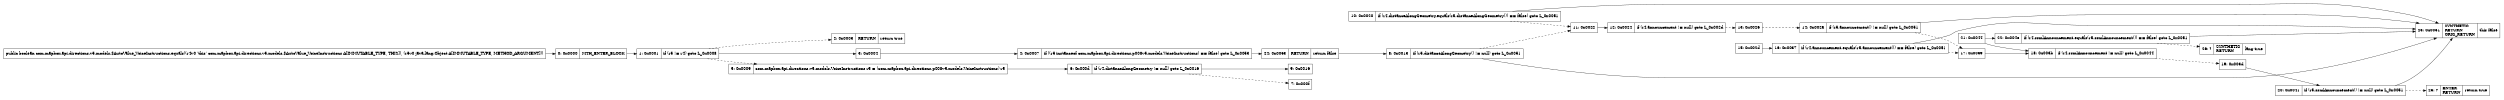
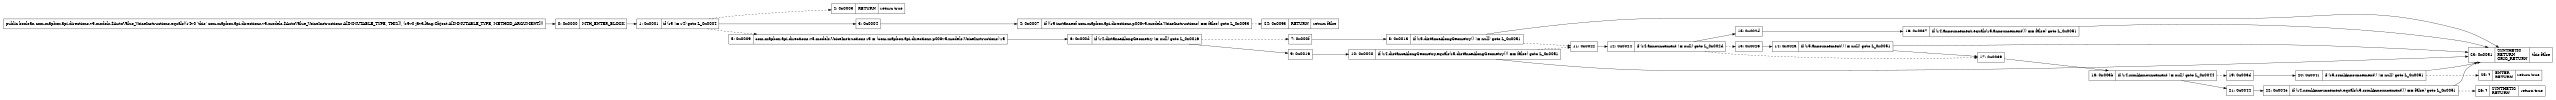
edge "13: 0x0026" -> "14: 0x002a": style dashed -> solid
edge "14: 0x002a" -> "17: 0x0039": style dashed -> solid
edge "12: 0x0024" -> "15: 0x002d": added
edge "21: 0x0044" -> "18: 0x003b": reversed
node "26: ?": text "lang true" -> "return true"
edge "16: 0x0037" -> "17: 0x0039": now "12: 0x0024" -> "17: 0x0039"
node "1: 0x0001": text "if (r5 != r4) goto L_0x0008" -> "if (r5 != r4) goto L_0x0004"
edge "4: 0x0007" -> "24: 0x0053": style solid -> dashed
edge "9: 0x0016" -> "10: 0x0020": added
edge "24: 0x0053" -> "8: 0x0013": now "7: 0x000f" -> "8: 0x0013"
